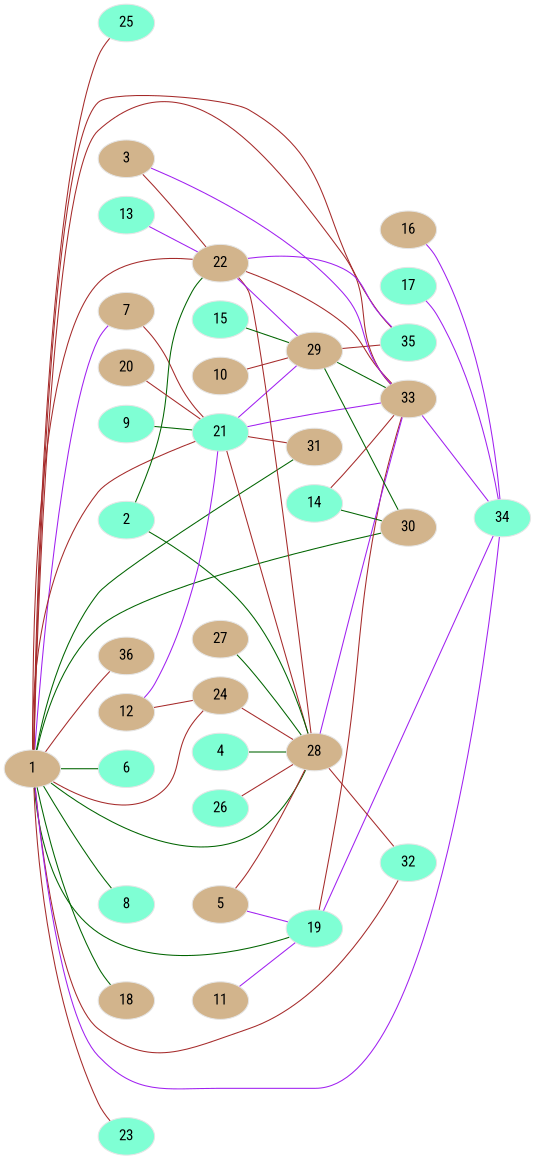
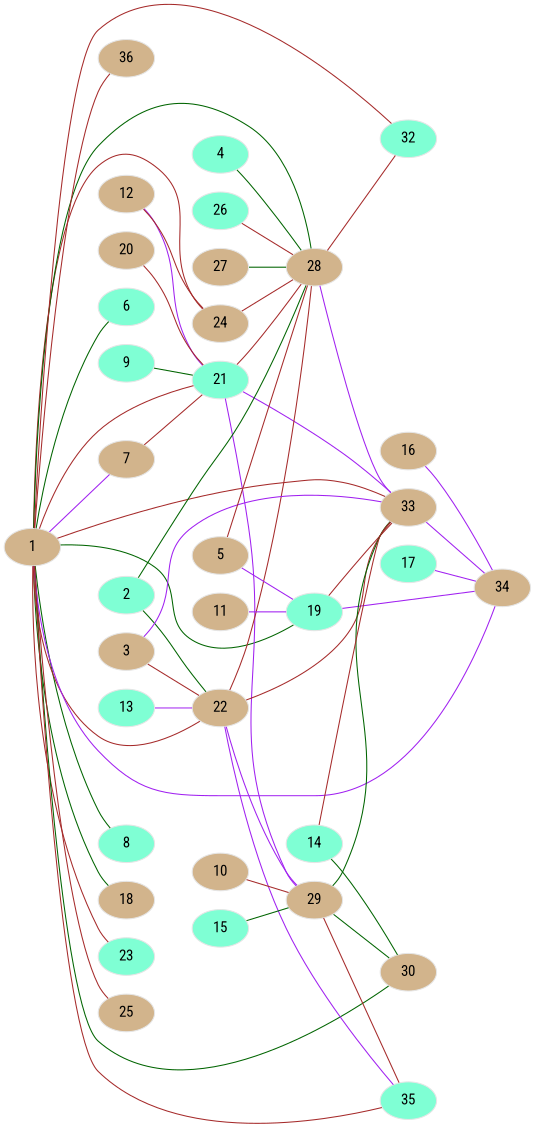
node "25": fillcolor aquamarine -> tan
node "31": removed
node "34": fillcolor aquamarine -> tan
